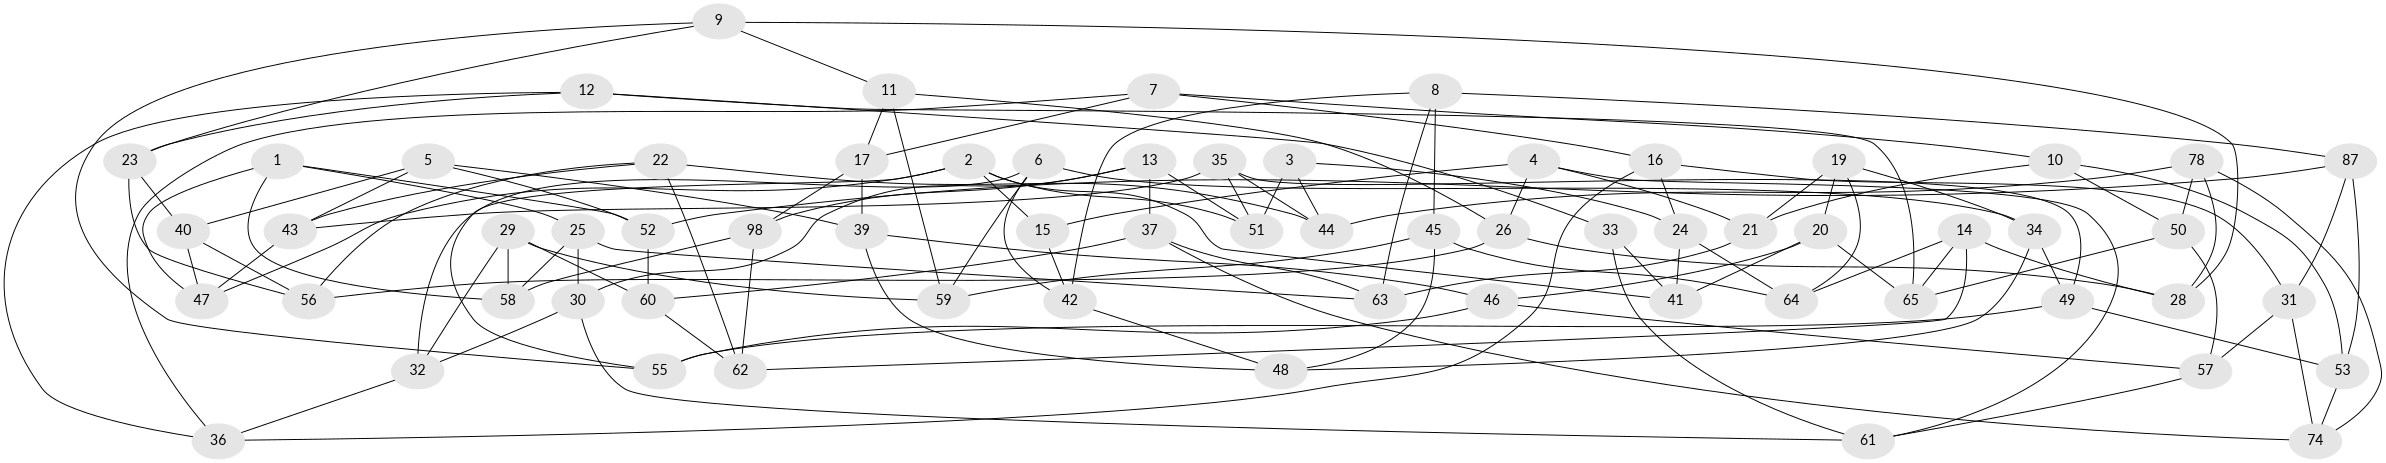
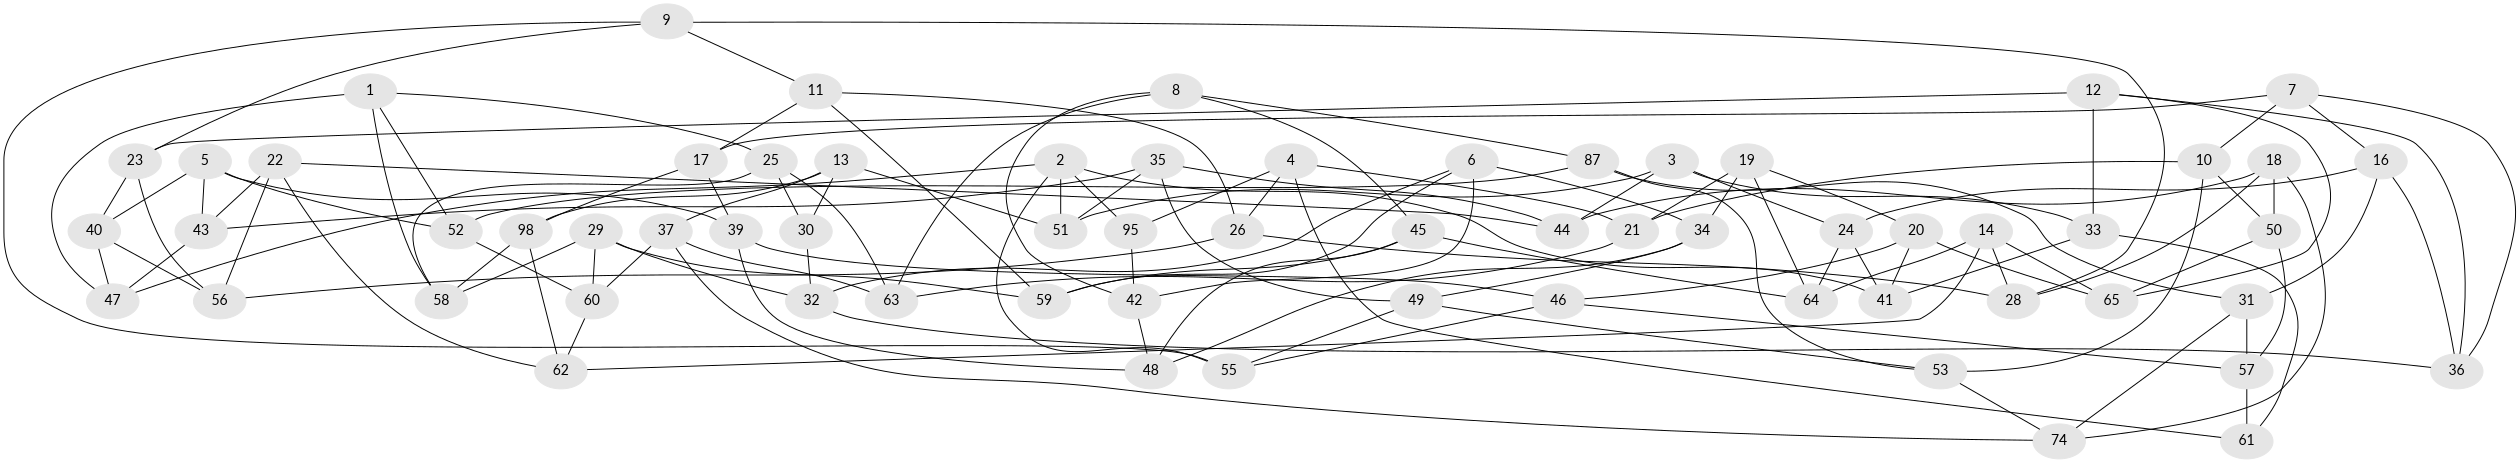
node "78": label "78" -> "18"
edge "3" -- "33": added
node "15": label "15" -> "95"
edge "30" -- "61": removed
